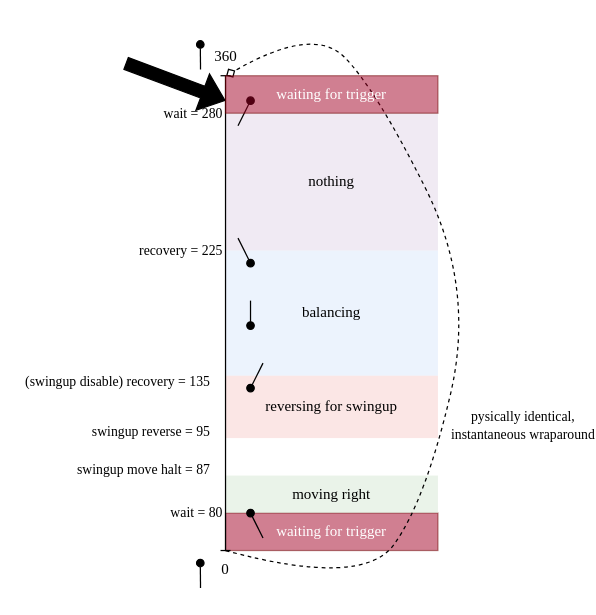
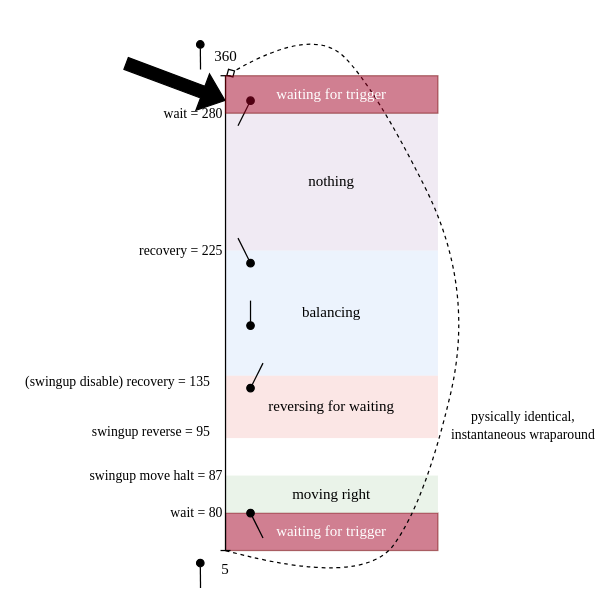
node "reversing for swingup": label "reversing for swingup" -> "reversing for waiting"
node "swingup move halt = 87": moved (138, 469) -> (151, 476)
node "0": label "0" -> "5"
